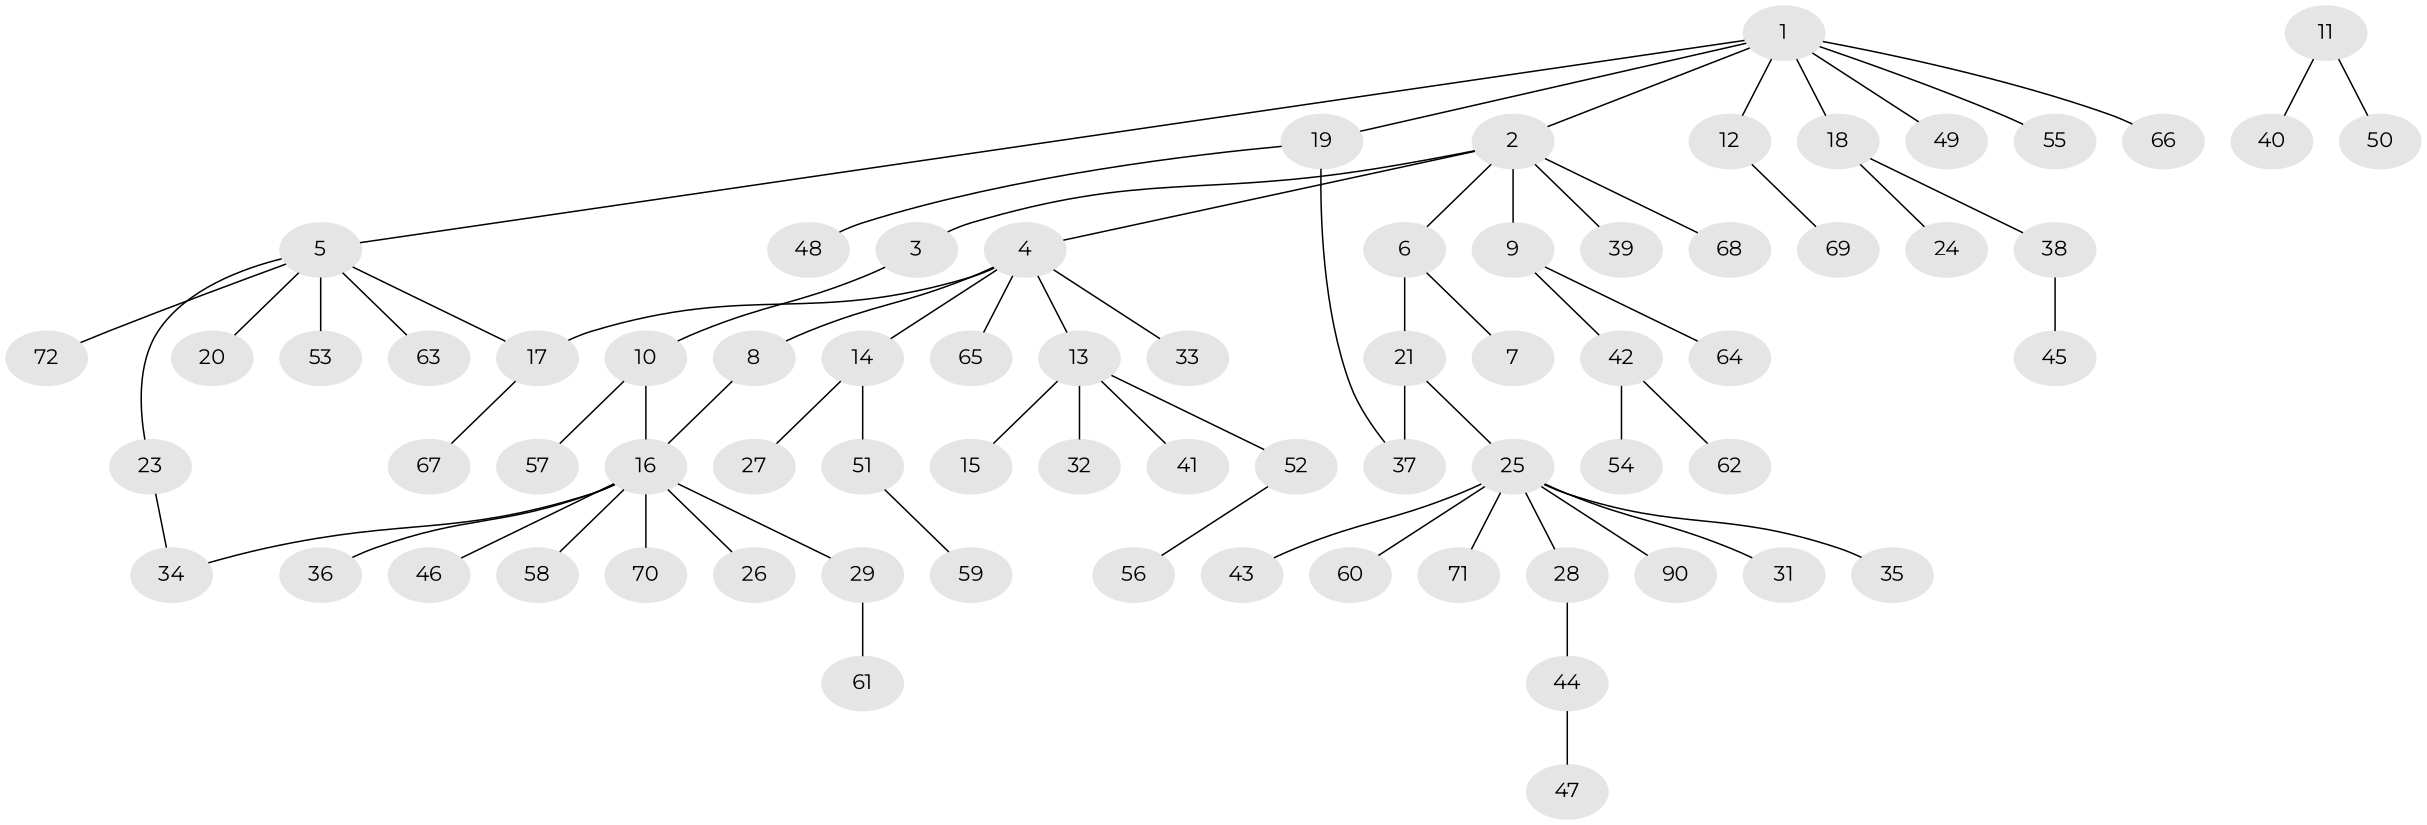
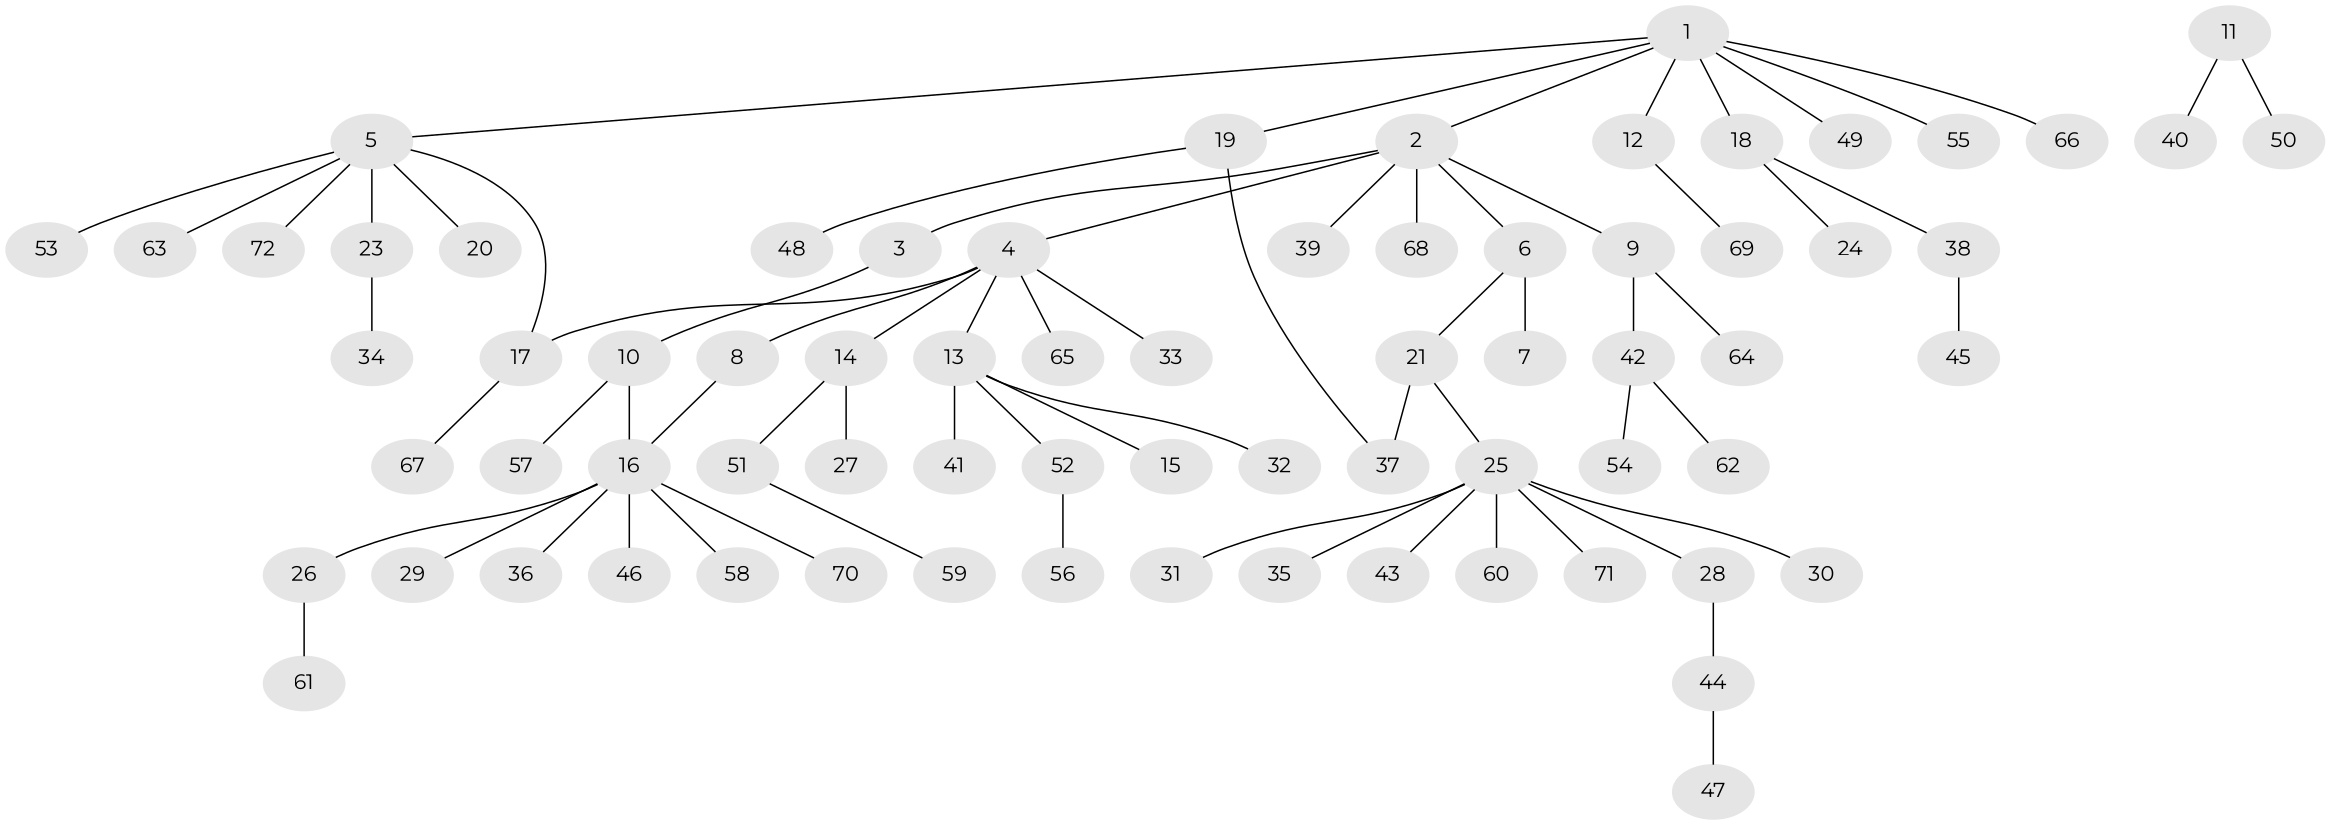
edge "16" -- "34": removed
node "90": label "90" -> "30"
edge "29" -- "61": now "26" -- "61"
